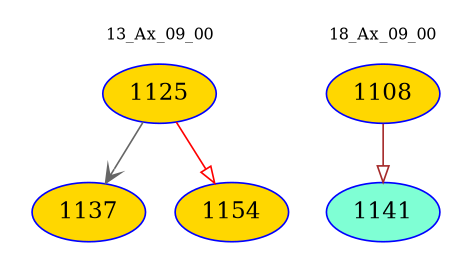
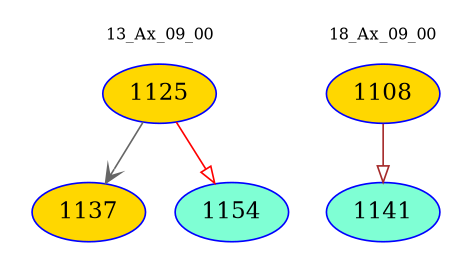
node "1154": fillcolor gold -> aquamarine
